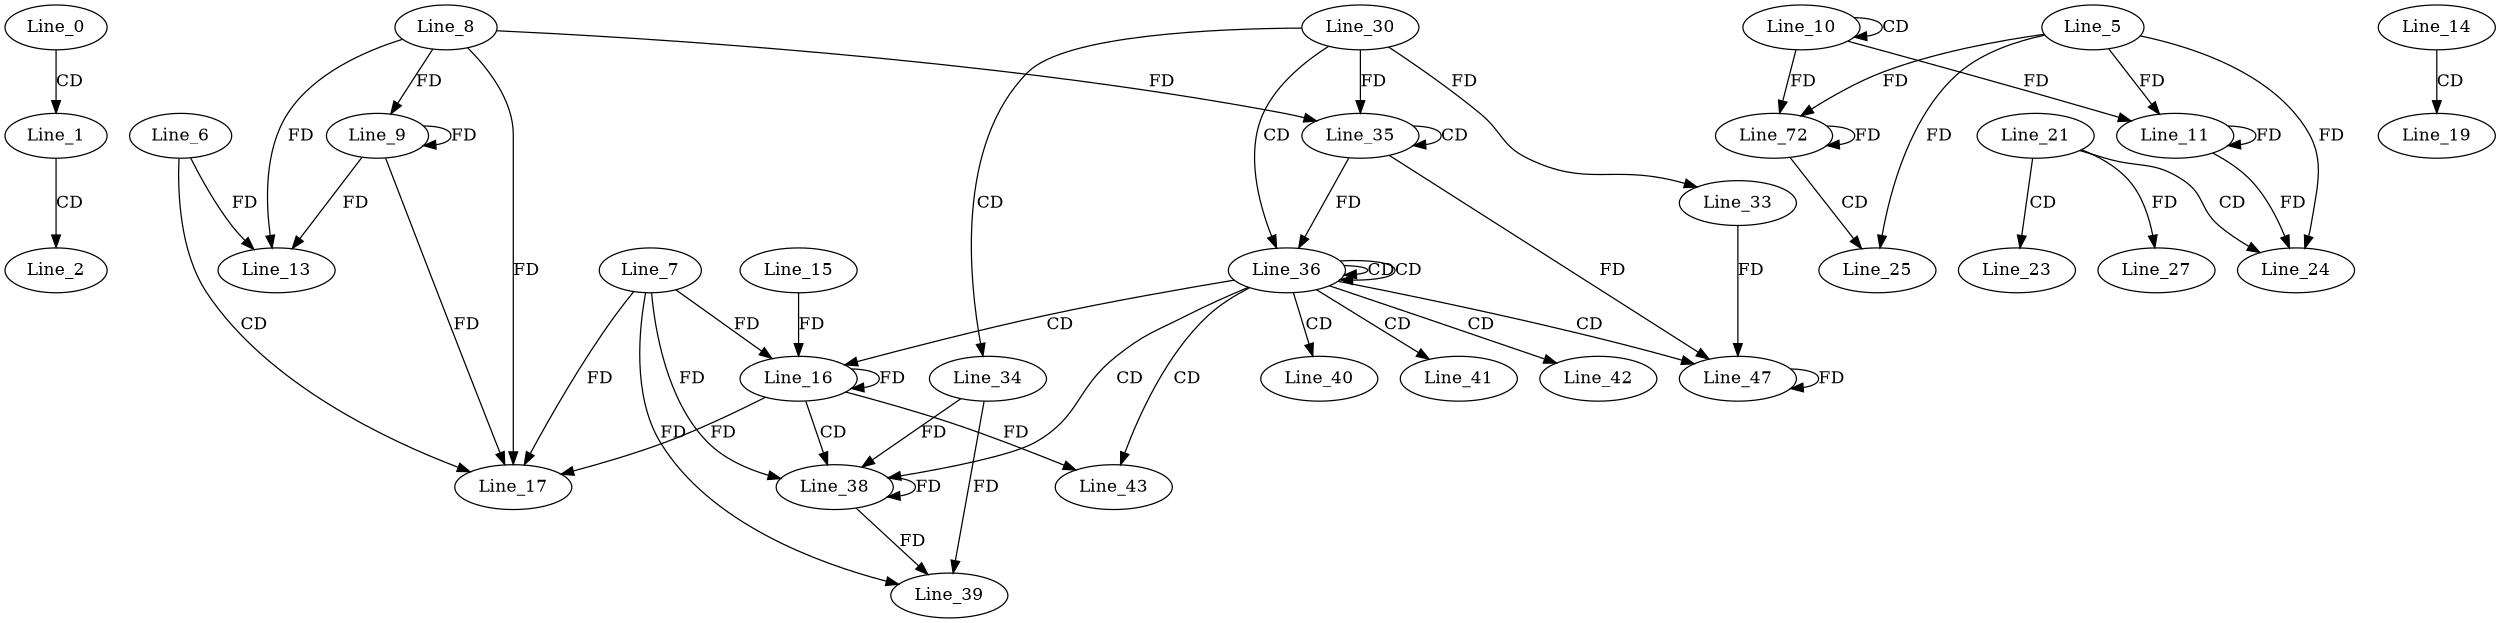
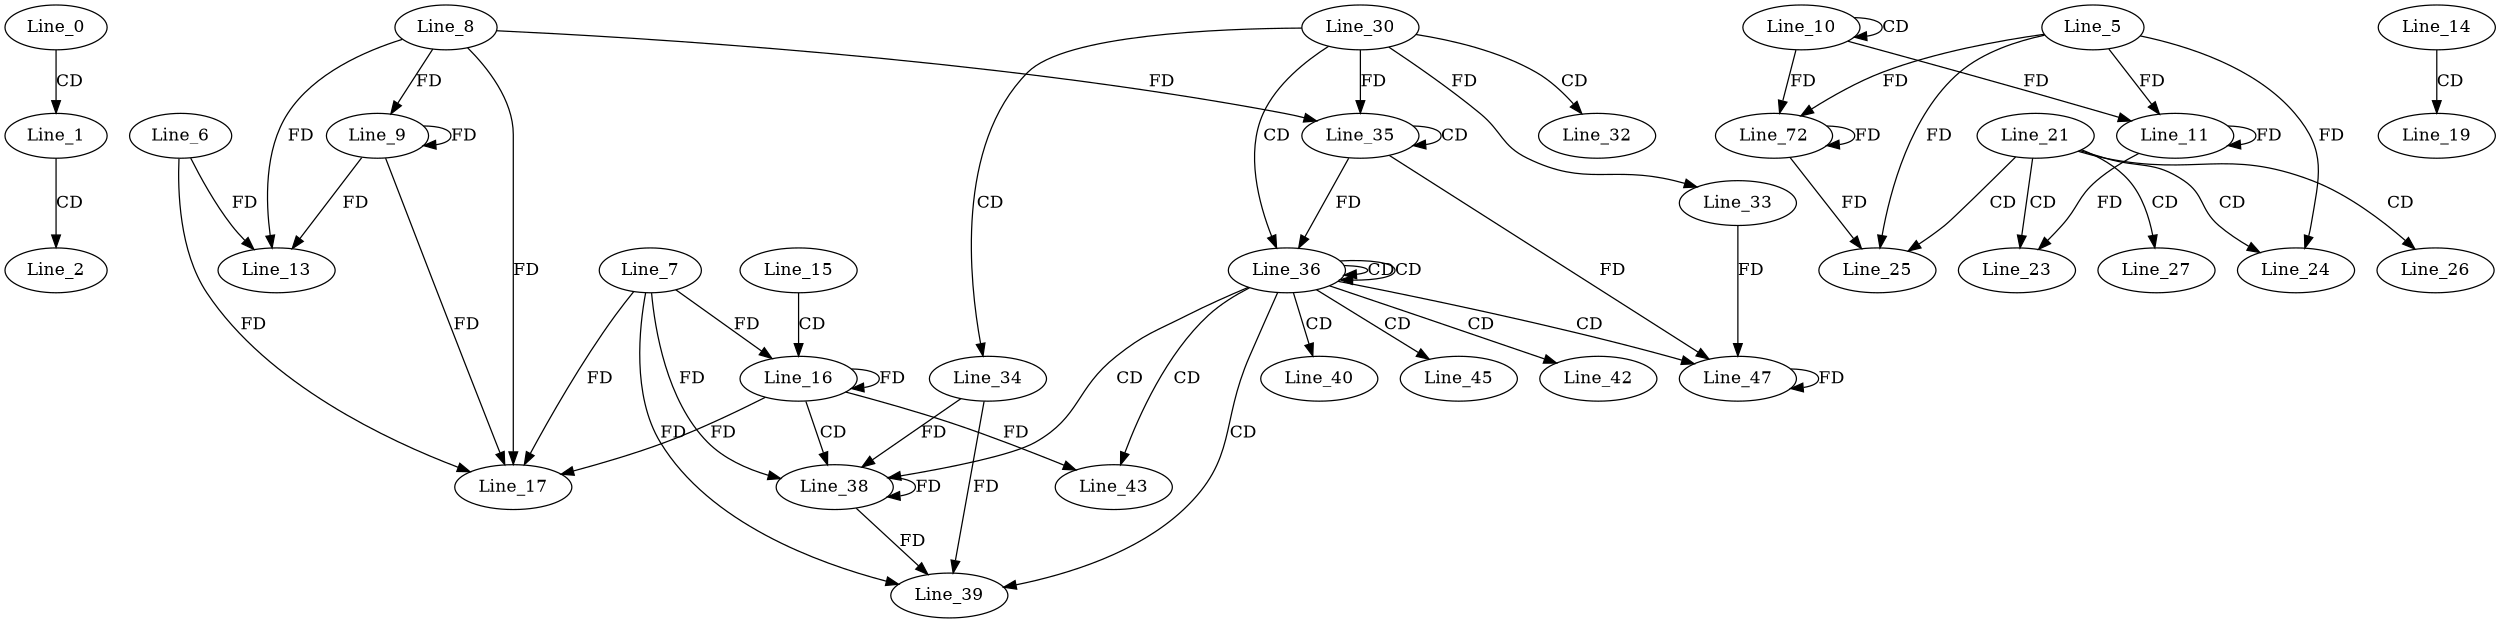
node "Line_32": added
edge "Line_11" -> "Line_24": now "Line_11" -> "Line_23"
edge "Line_72" -> "Line_25": label "CD" -> "FD"
edge "Line_21" -> "Line_25": added, label "CD"
edge "Line_21" -> "Line_27": label "FD" -> "CD"
node "Line_26": added
edge "Line_36" -> "Line_16": now "Line_36" -> "Line_39"
edge "Line_6" -> "Line_17": label "CD" -> "FD"
edge "Line_15" -> "Line_16": label "FD" -> "CD"
node "Line_41": label "Line_41" -> "Line_45"
